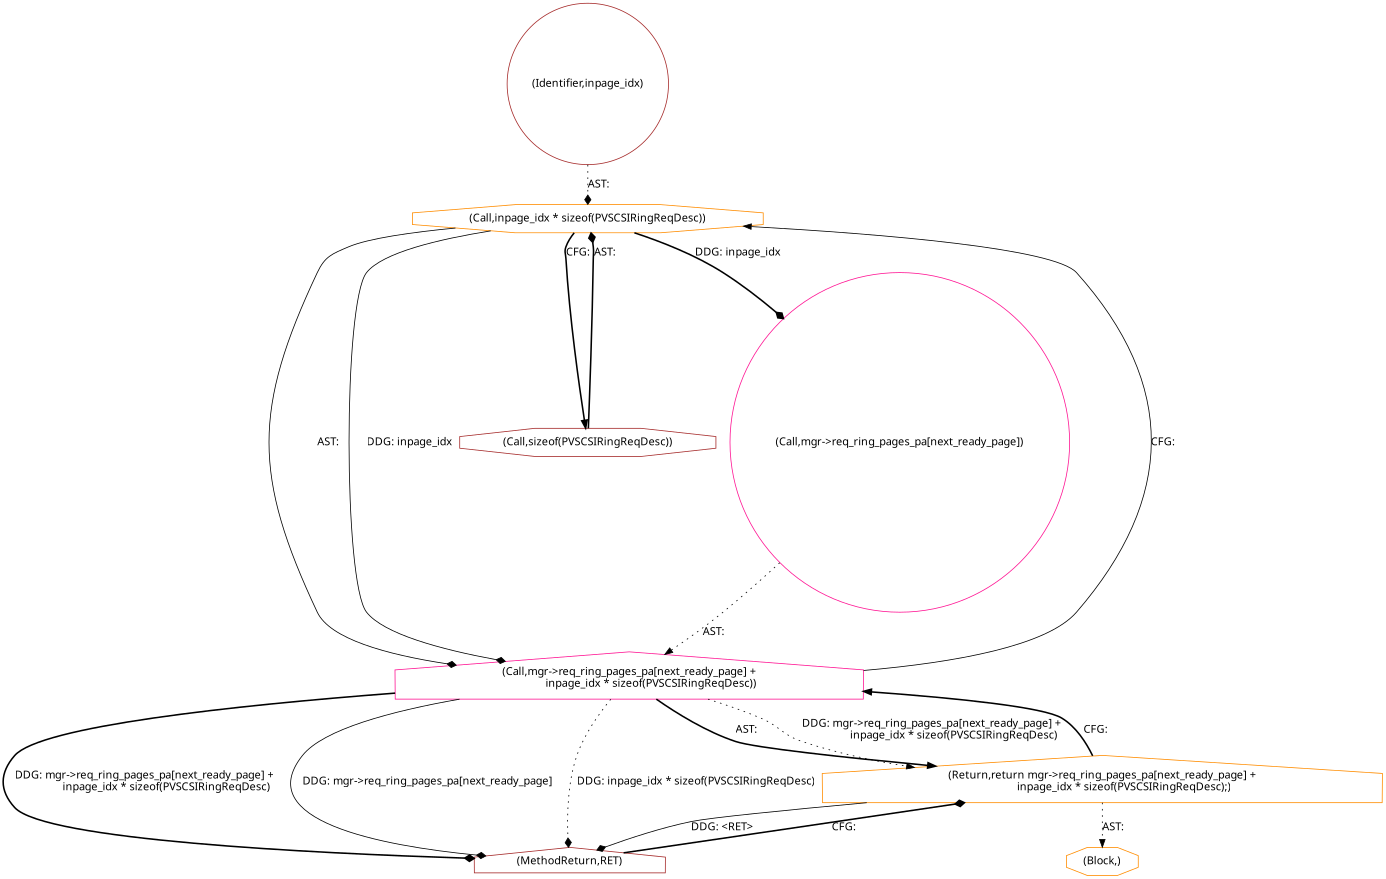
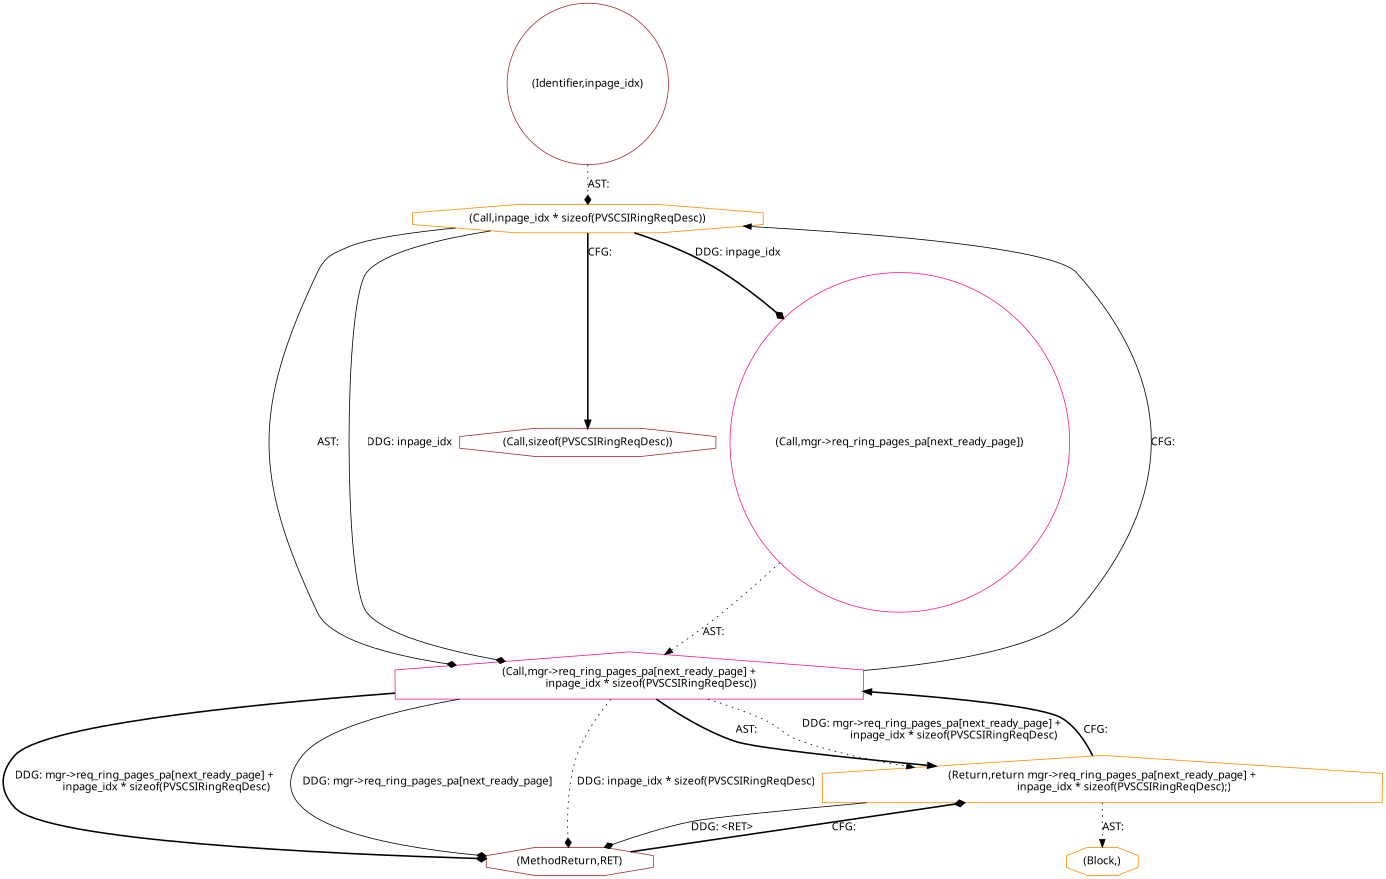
edge "(Call,sizeof(PVSCSIRingReqDesc))" -> "(Call,inpage_idx * sizeof(PVSCSIRingReqDesc))": removed, label "AST:"
node "(MethodReturn,RET)": shape house -> octagon
